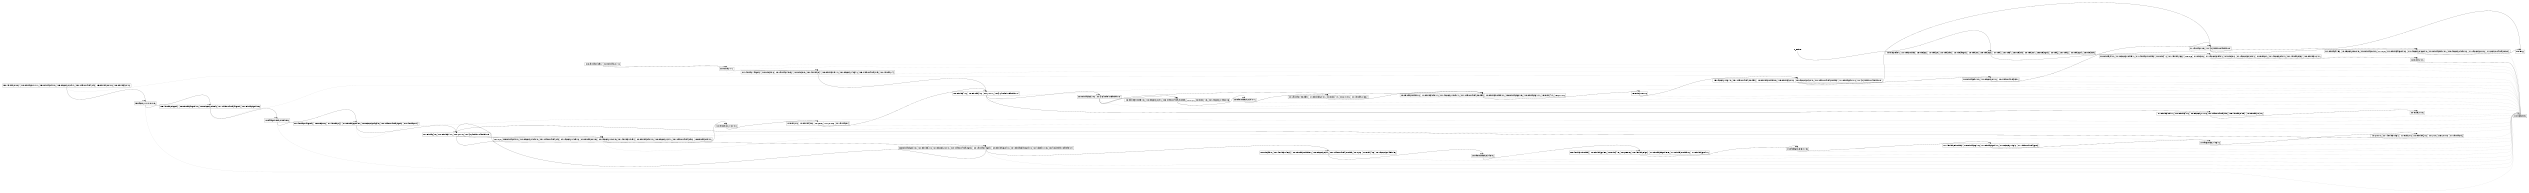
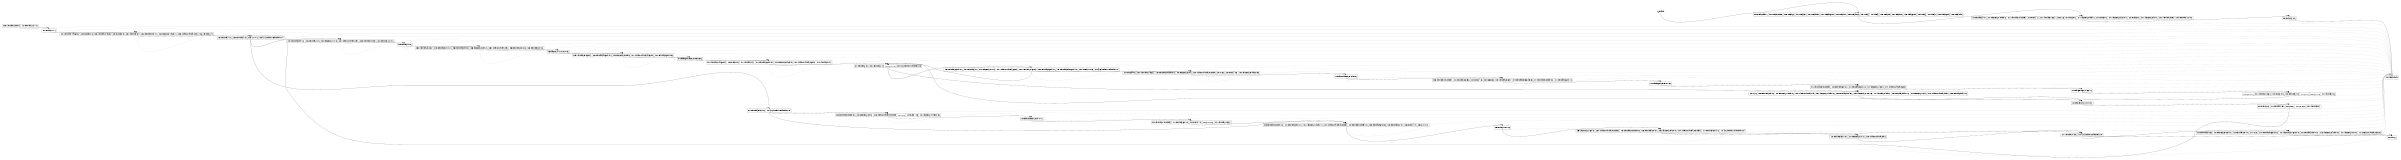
edge "86349: construct [-,v24,v23]" -> "86350: write-variable[v23,'names']*": added
